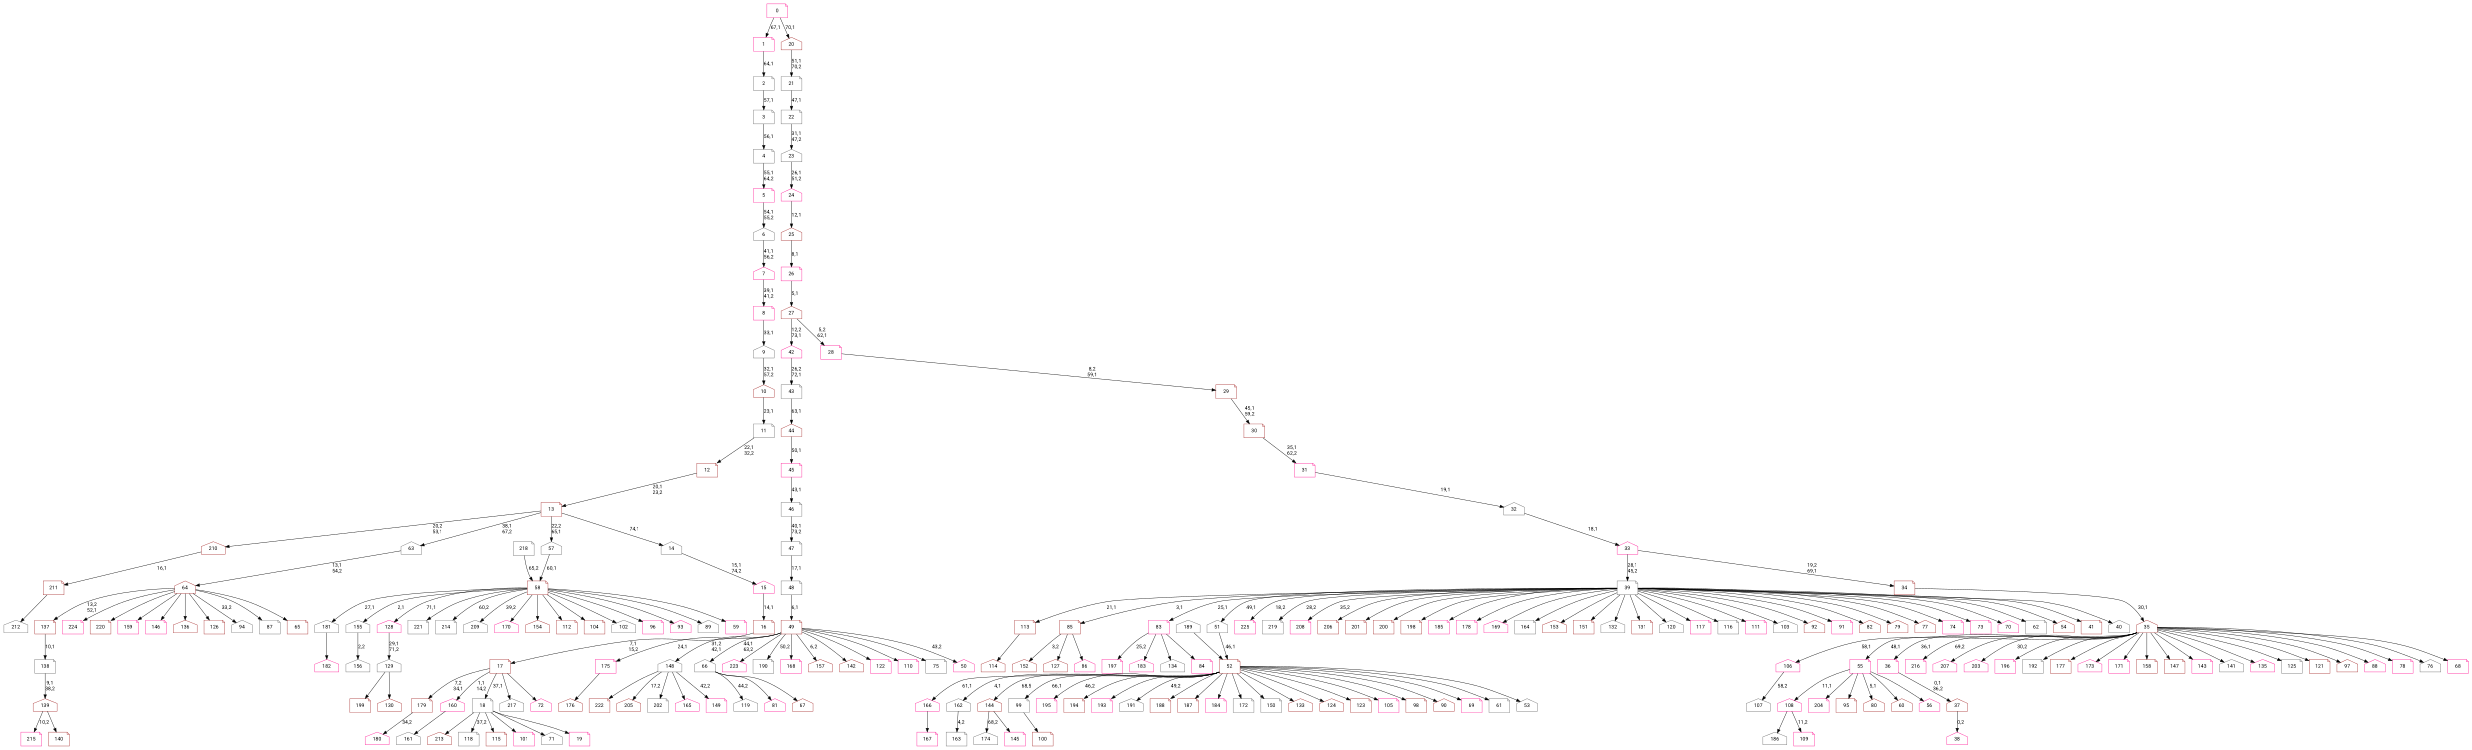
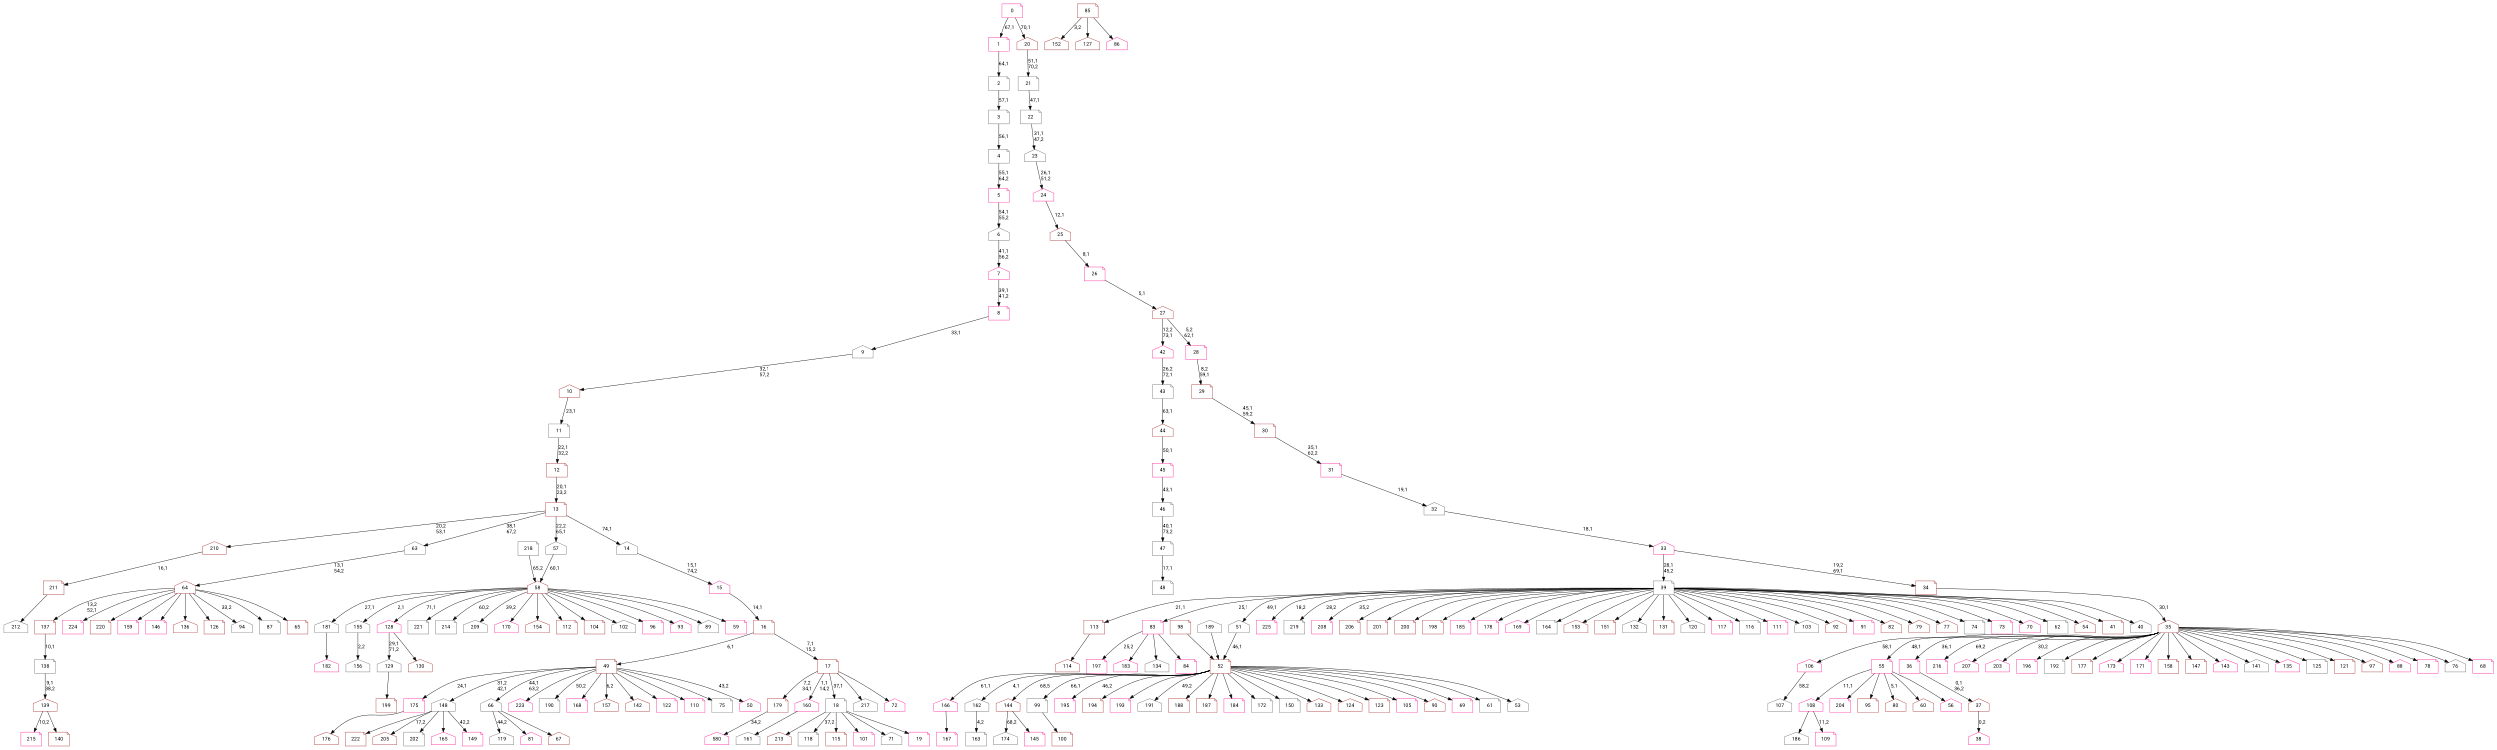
node "58": shape note -> house
edge "39" -> "85": removed, label "3,1"
edge "48" -> "49": now "16" -> "49"
node "74": color deeppink -> gray40
node "143": shape note -> house
edge "52" -> "98": reversed
edge "129" -> "130": now "128" -> "130"
node "180": label "180" -> "580"
